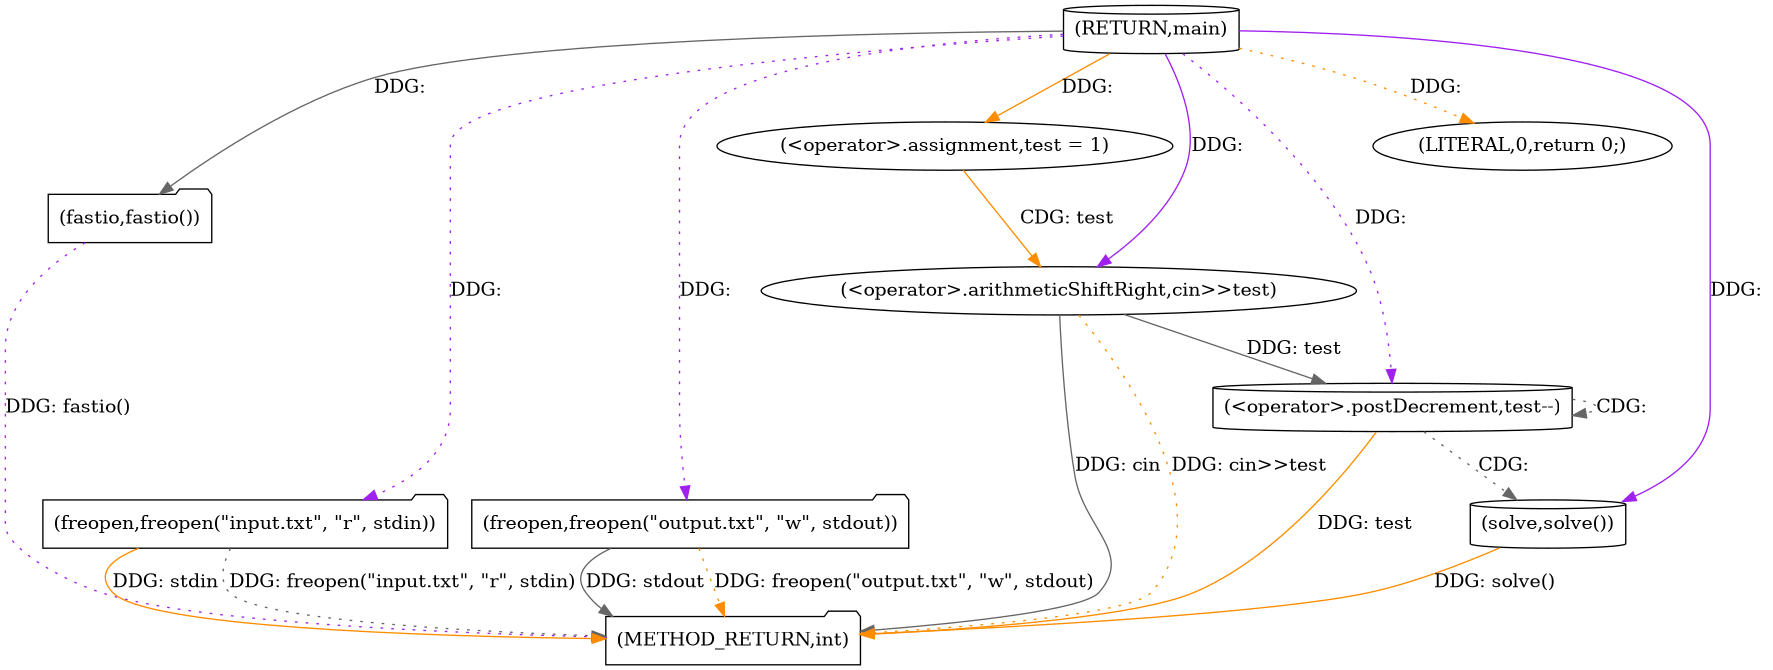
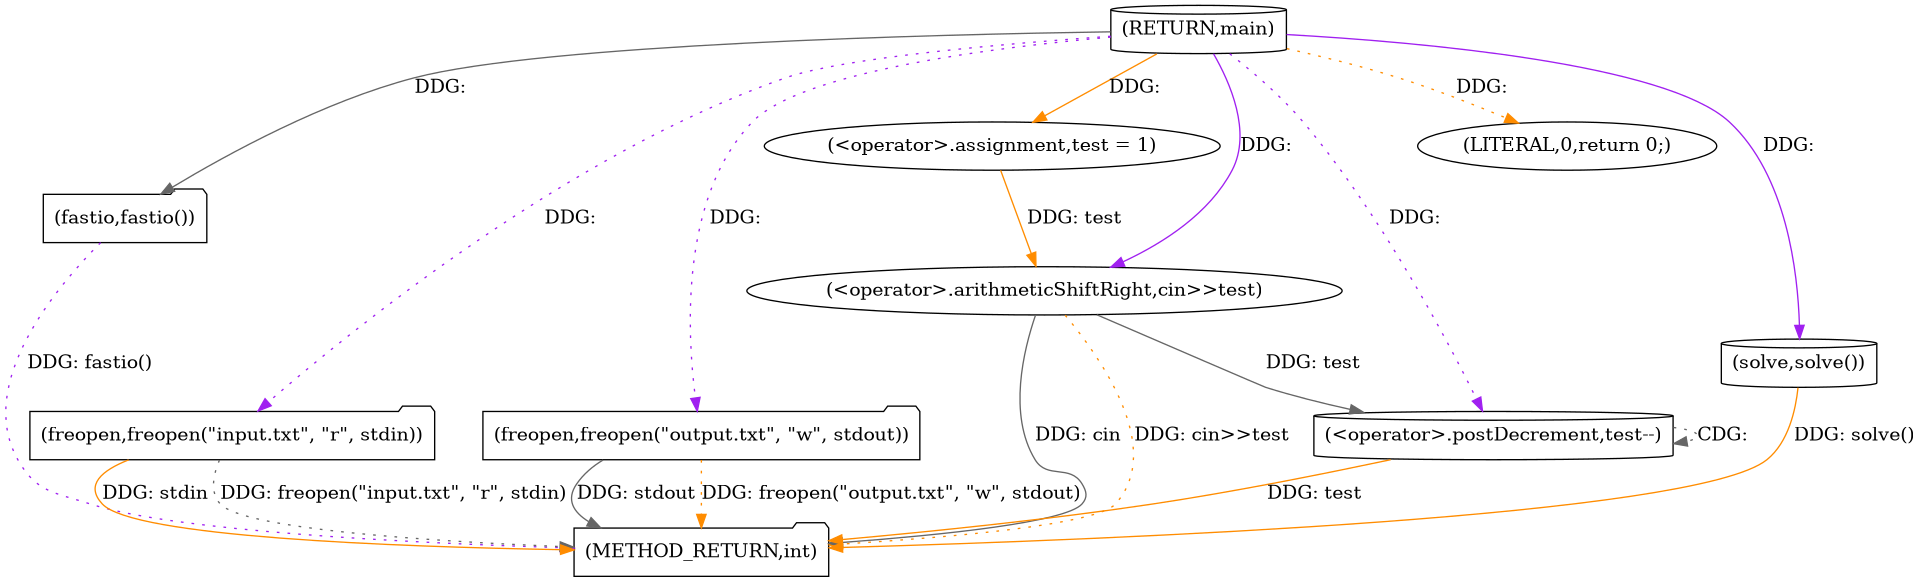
edge "(<operator>.assignment,test = 1)" -> "(<operator>.arithmeticShiftRight,cin>>test)": label "CDG: test" -> "DDG: test"
edge "(<operator>.postDecrement,test--)" -> "(solve,solve())": removed, label "CDG:"
